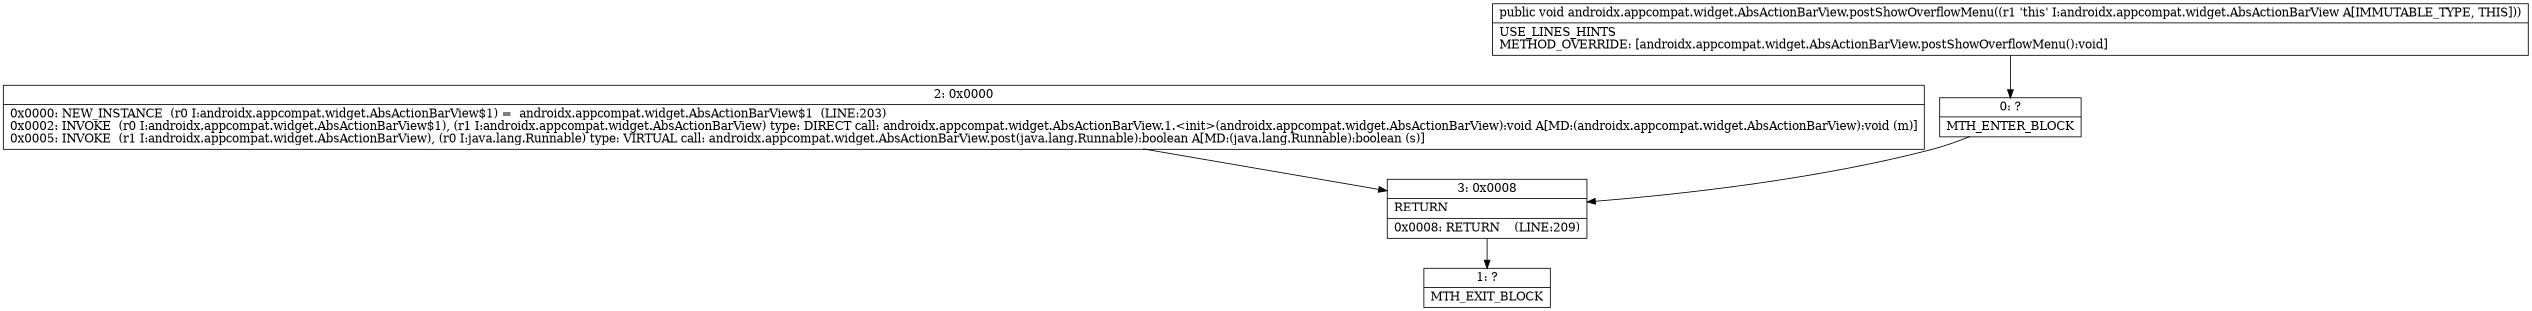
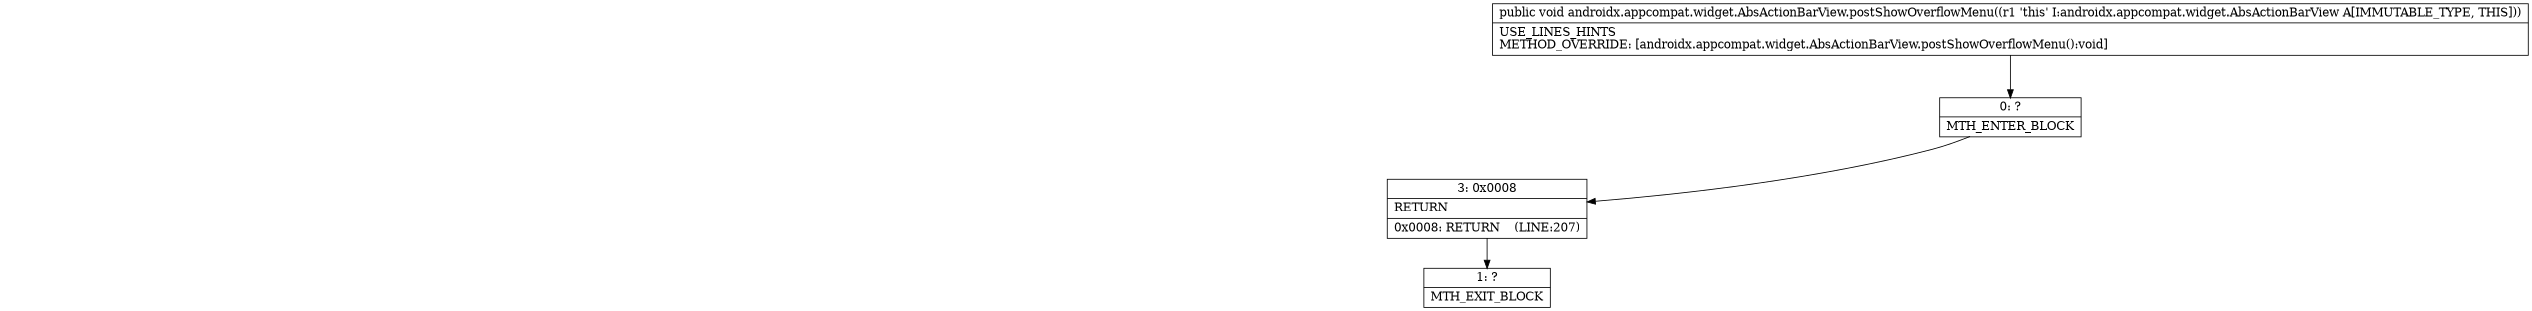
node "2: 0x0000": removed
node "3: 0x0008": text "0x0008: RETURN    (LINE:209)" -> "0x0008: RETURN    (LINE:207)"
